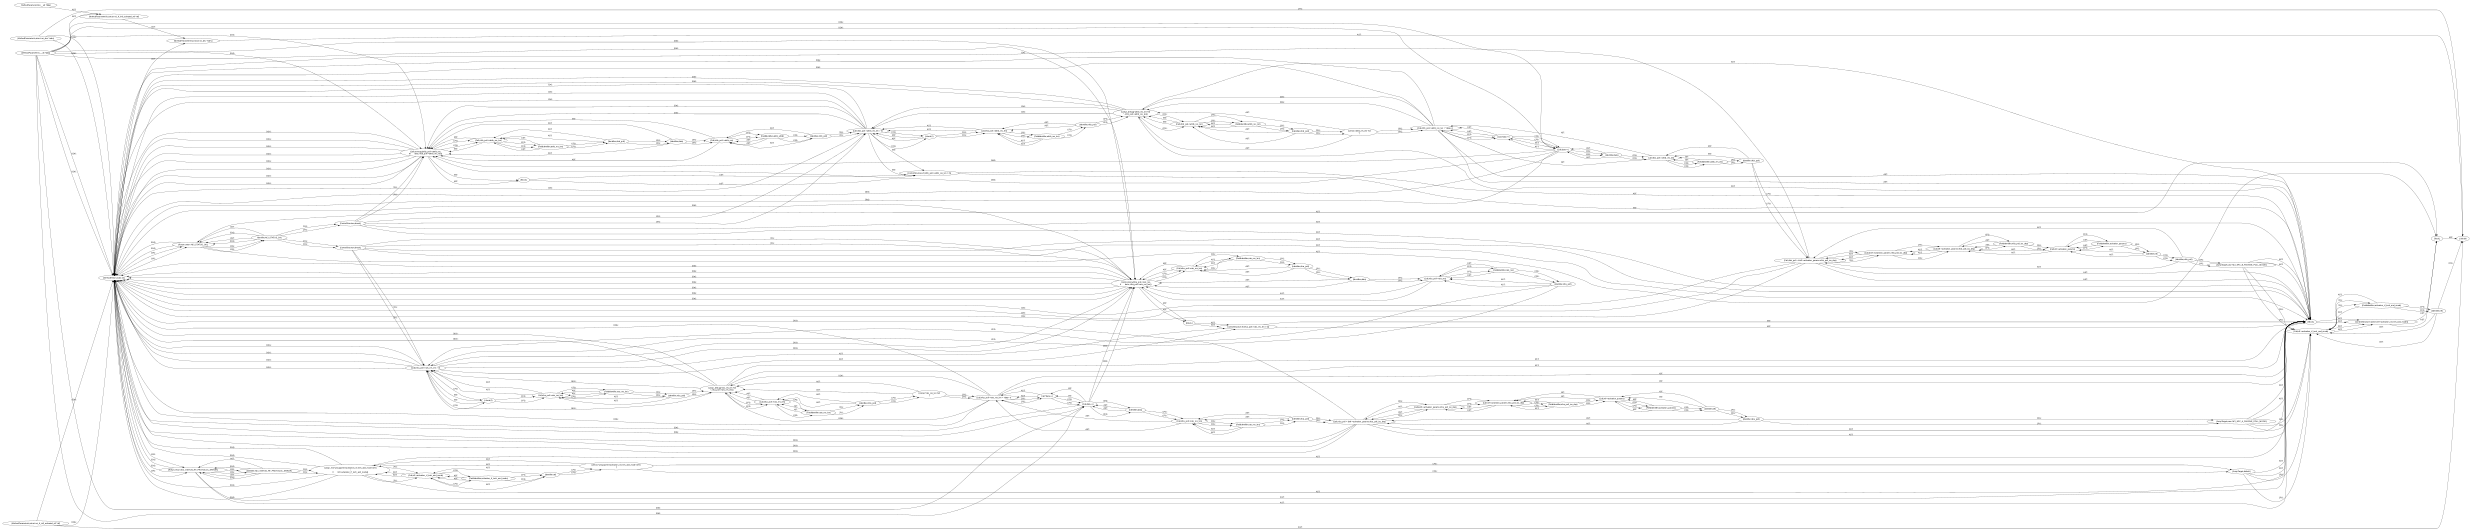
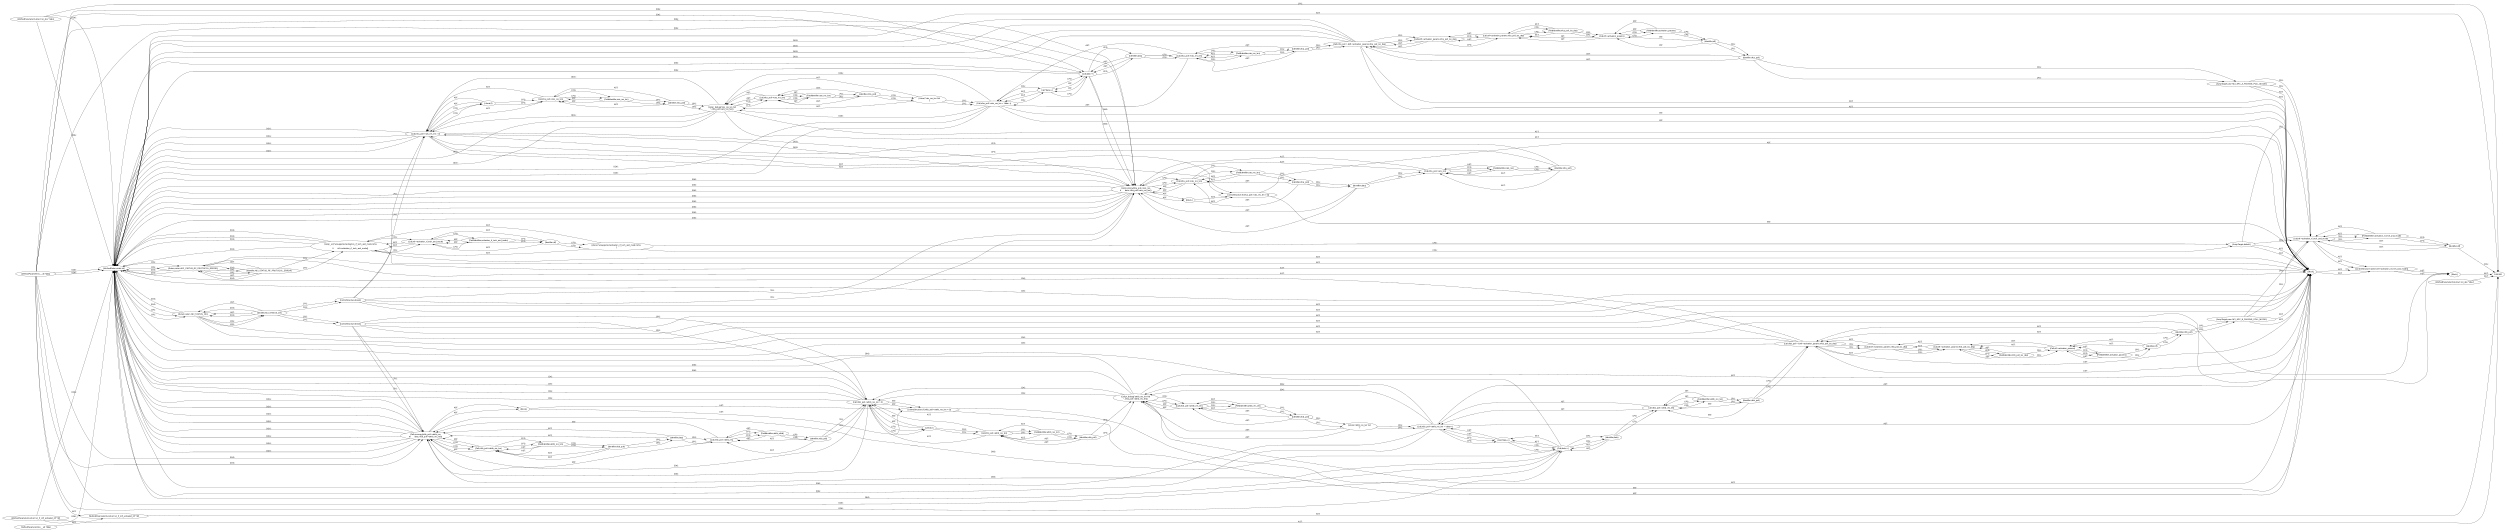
edge "(MethodParameterOut,struct nci_rf_intf_activated_ntf *ntf)" -> "(MethodParameterOut,struct nci_dev *ndev)": now "(MethodParameterOut,struct nci_rf_intf_activated_ntf *ntf)" -> "1000100"
edge "(MethodReturn,static int)" -> "(MethodParameterOut,struct nci_dev *ndev)": now "(MethodReturn,static int)" -> "1000100"
